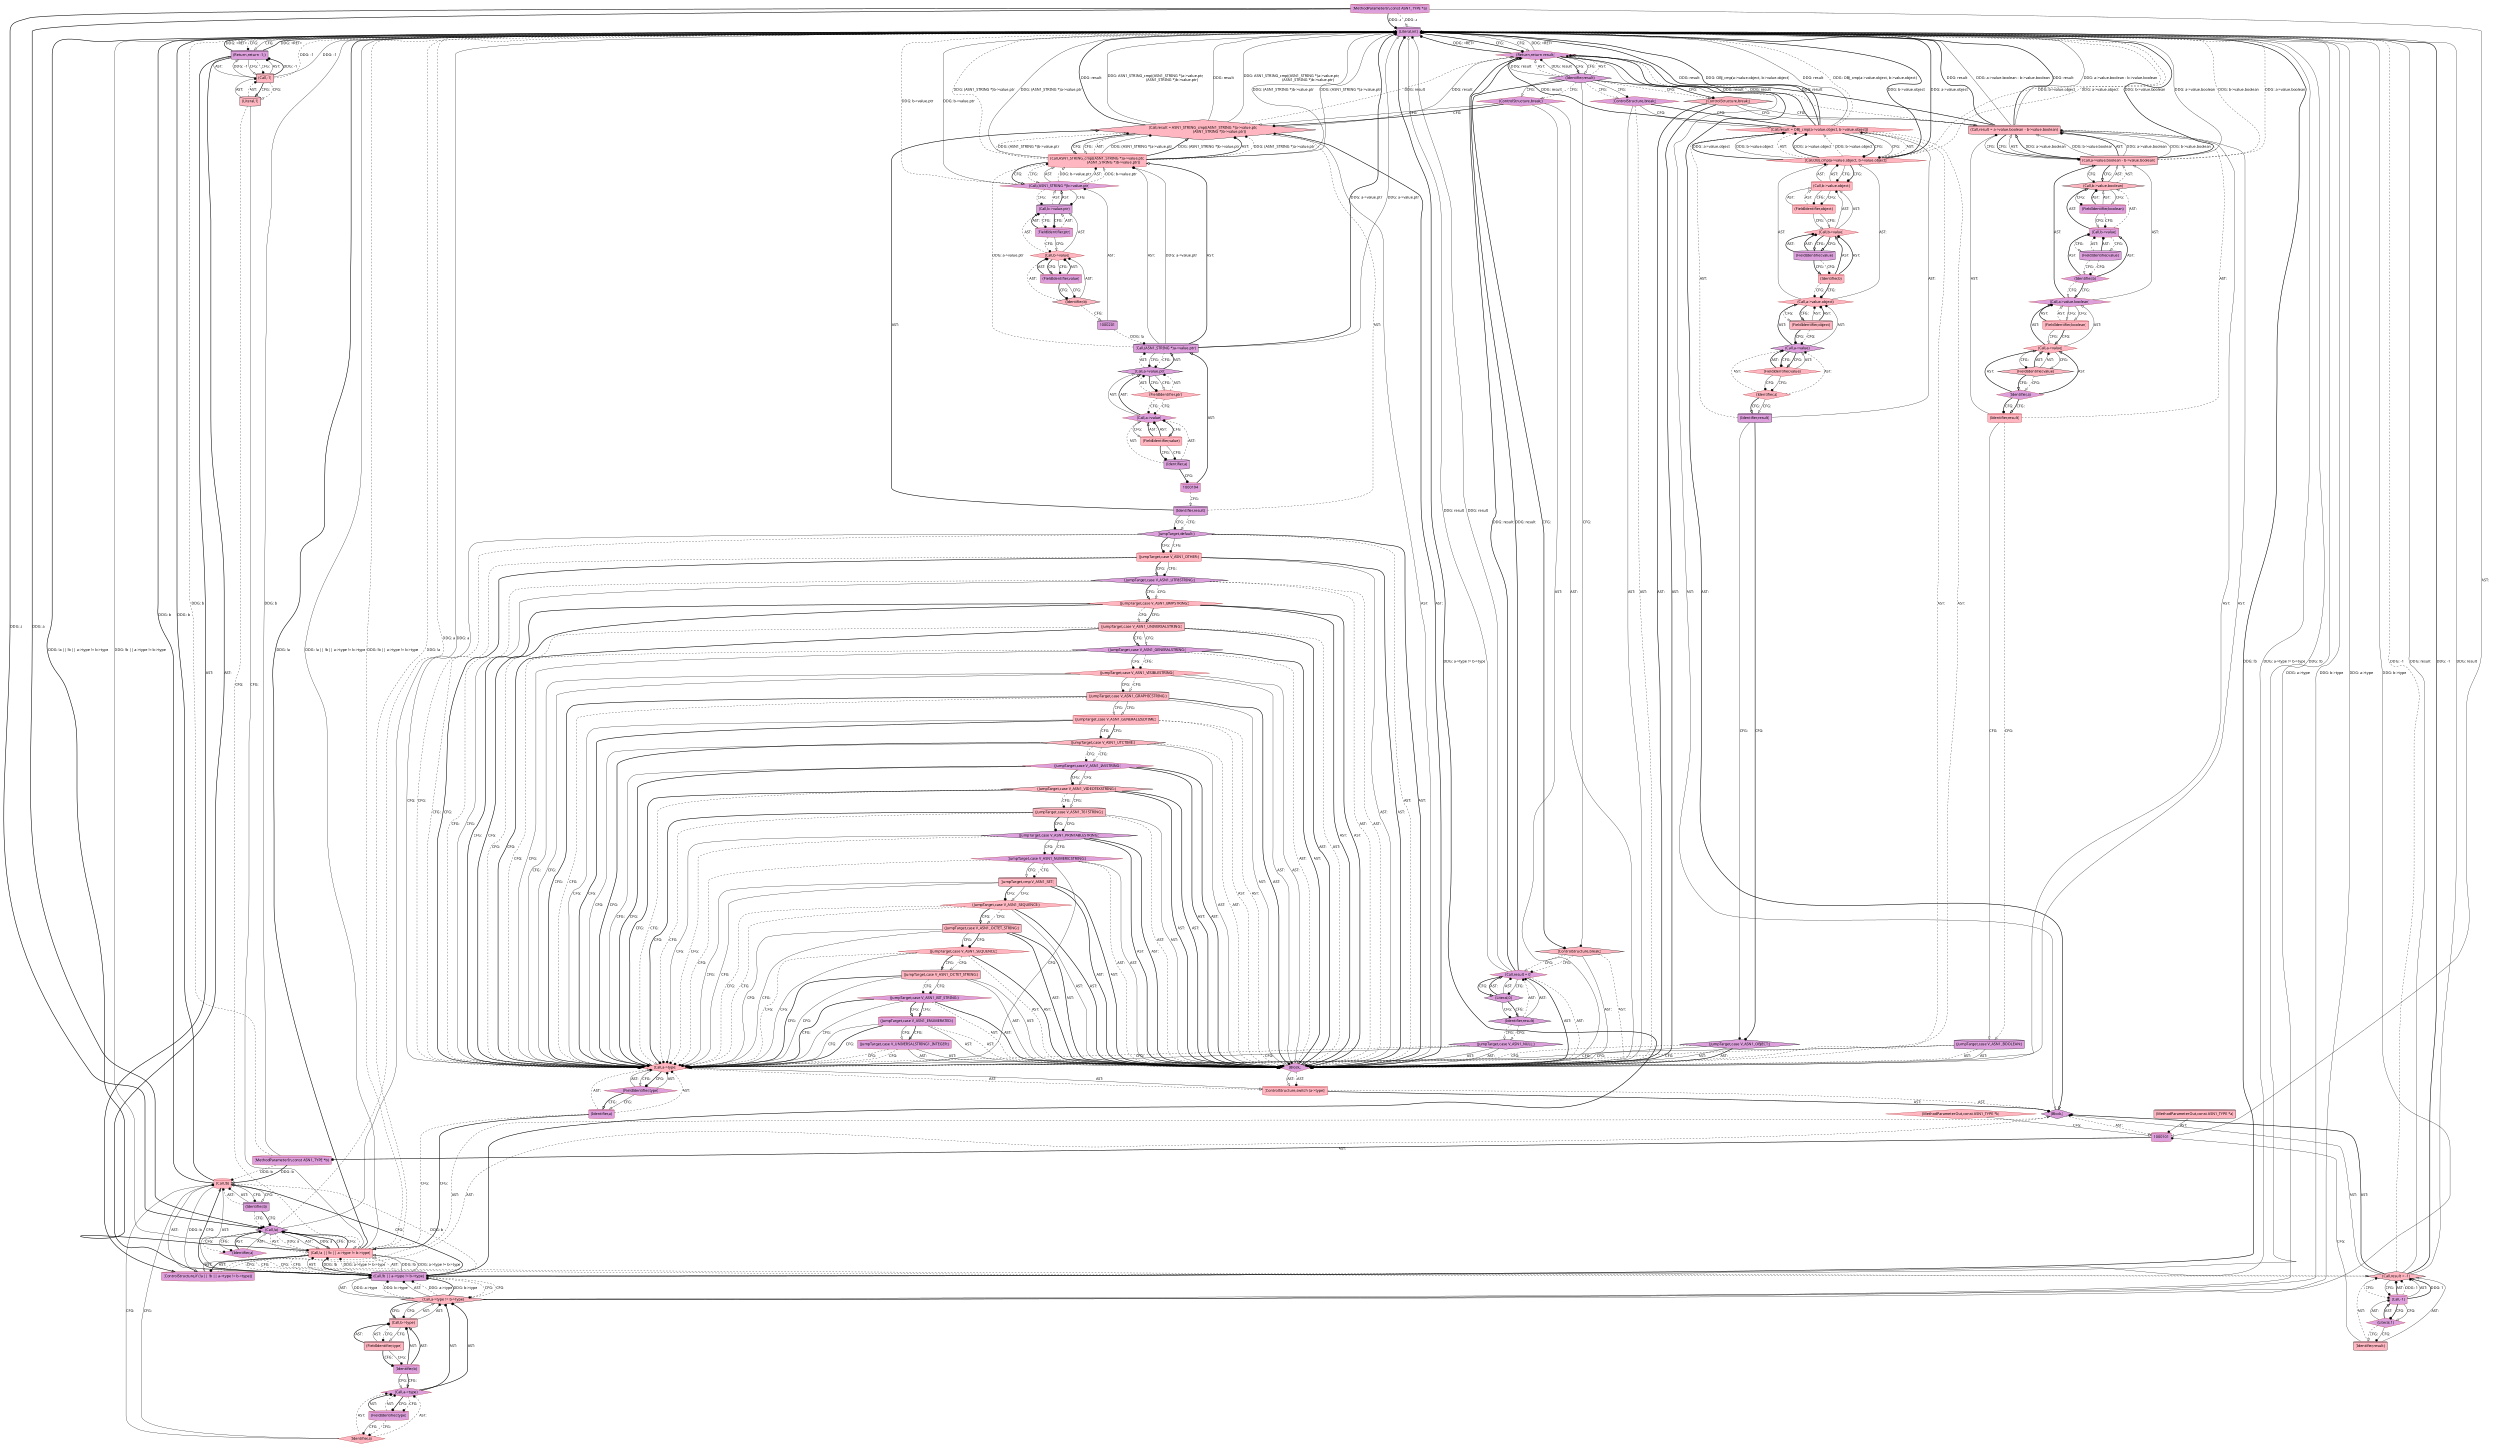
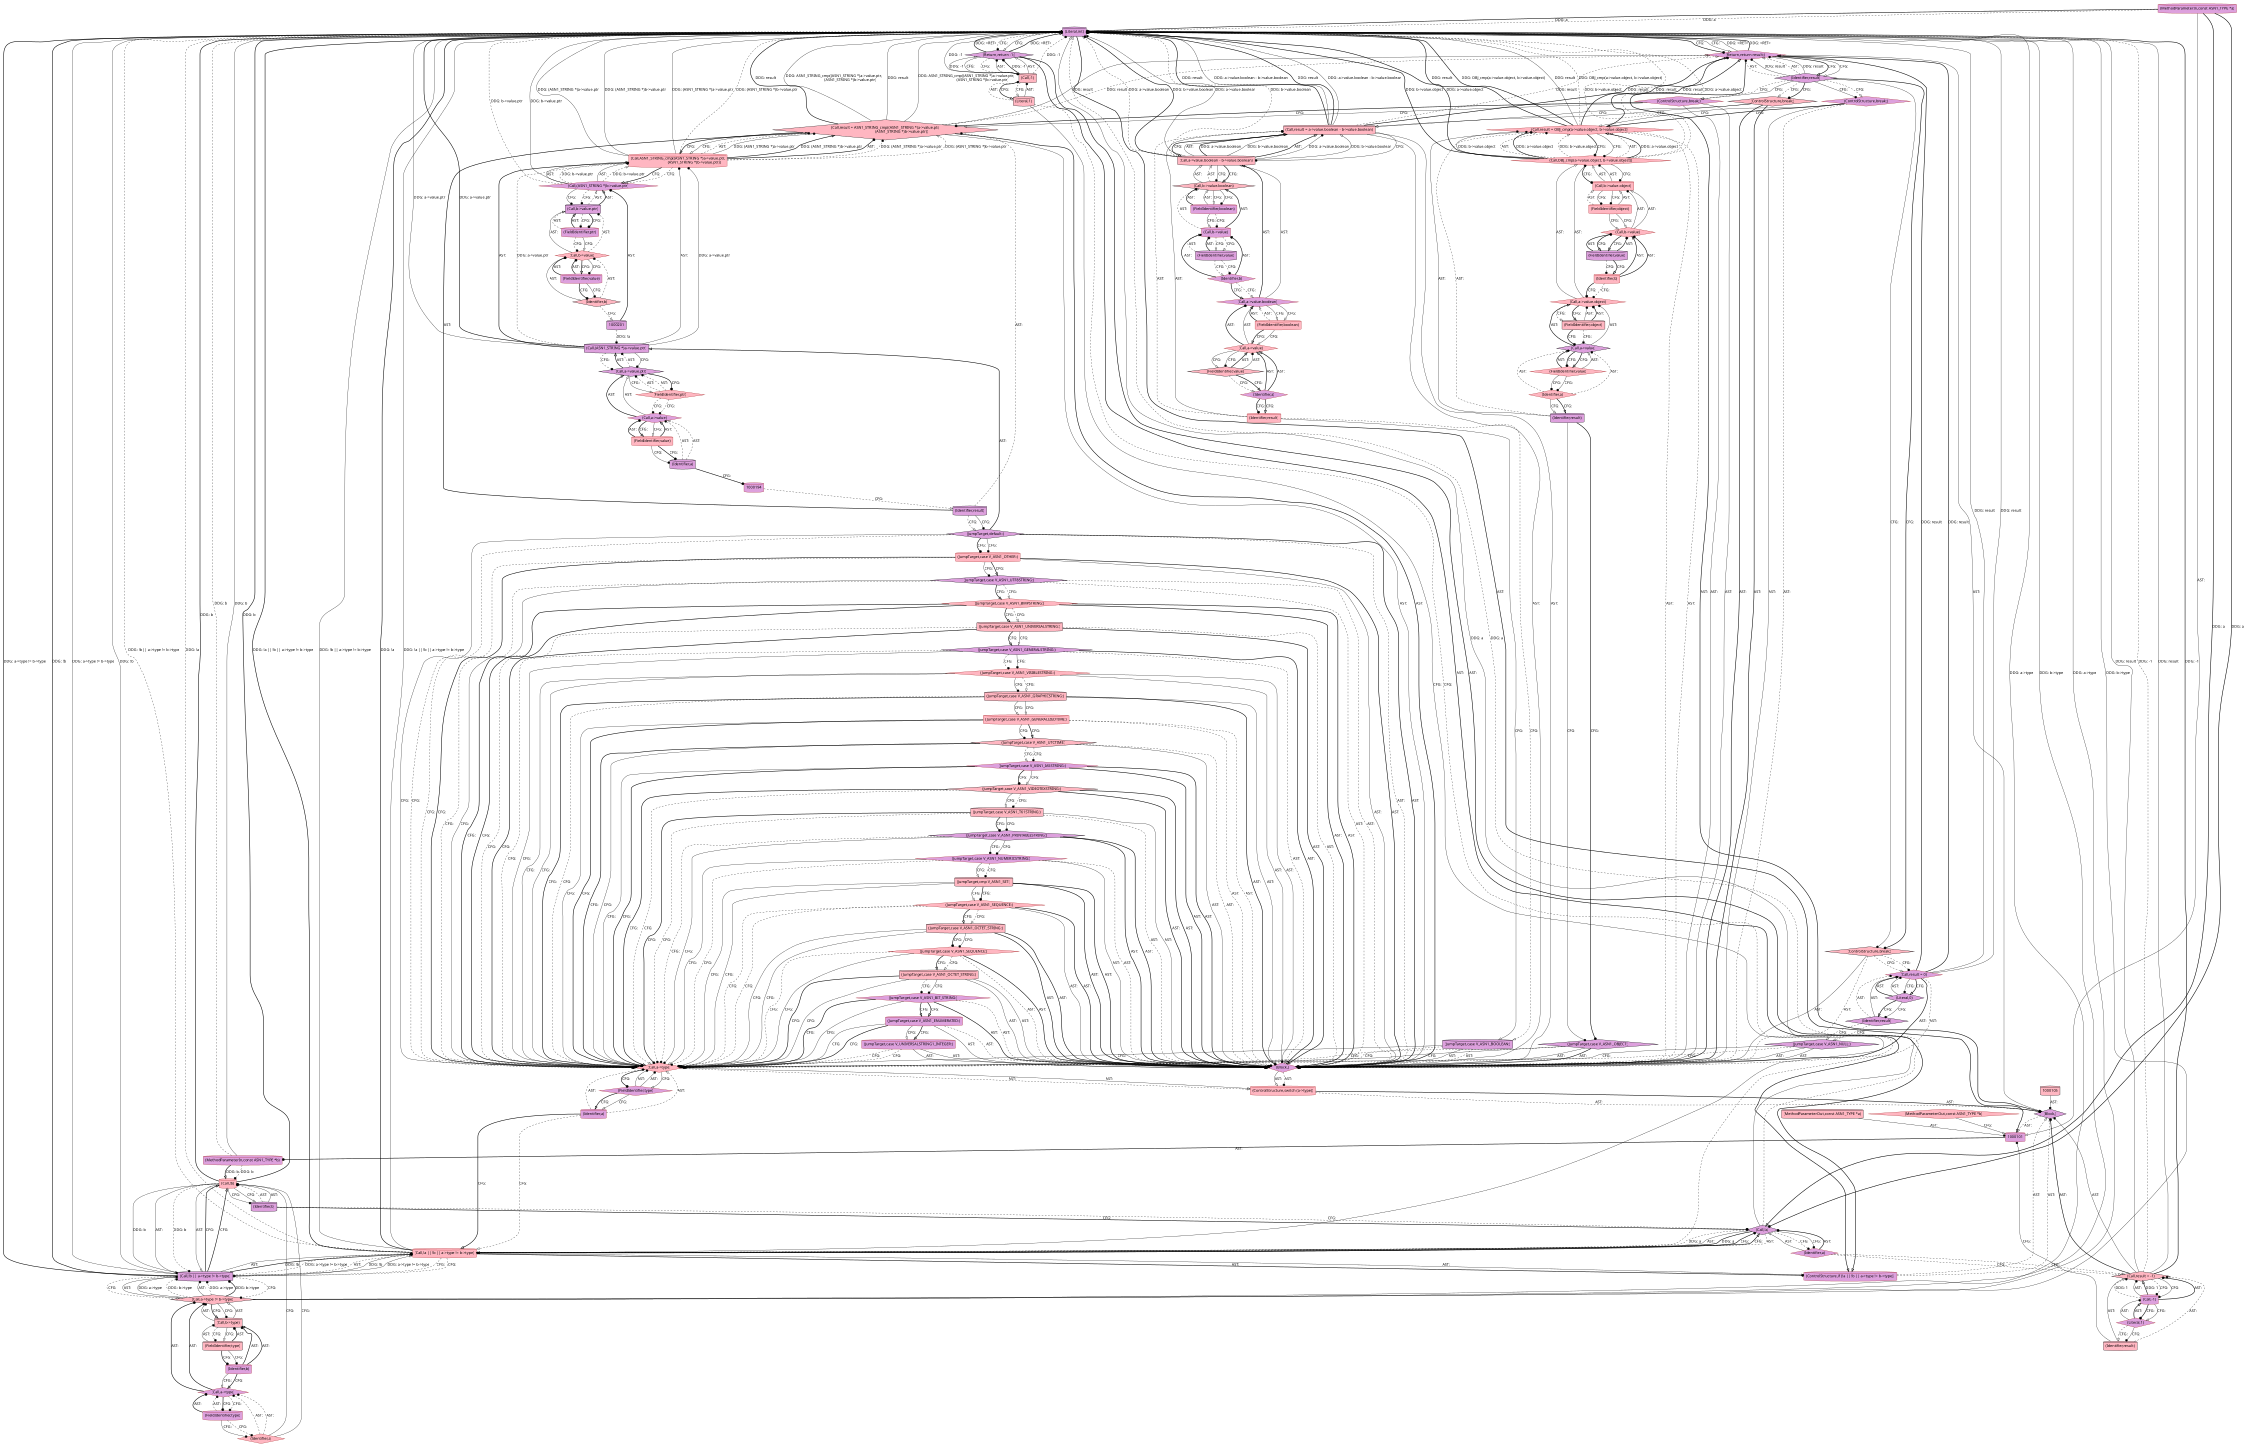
node "(Return,return -1;)": shape cylinder -> diamond
edge "1000201" -> "(Call,(ASN1_STRING *)b->value.ptr)": style solid -> bold
edge "1000194" -> "(Call,(ASN1_STRING *)a->value.ptr)": now "(JumpTarget,default:)" -> "(Call,(ASN1_STRING *)a->value.ptr)"
edge "(Literal,int)" -> "1000101": added, label "AST:"
node "1000105": added
